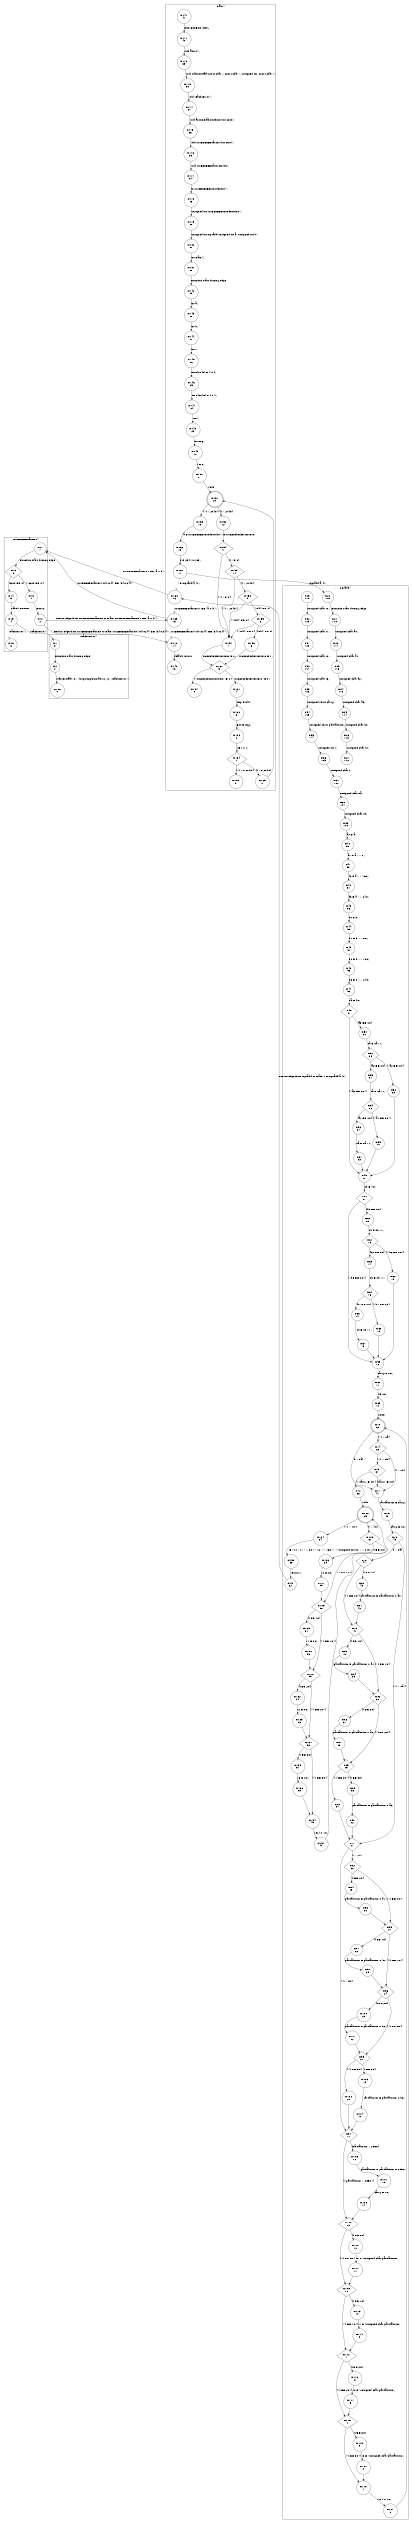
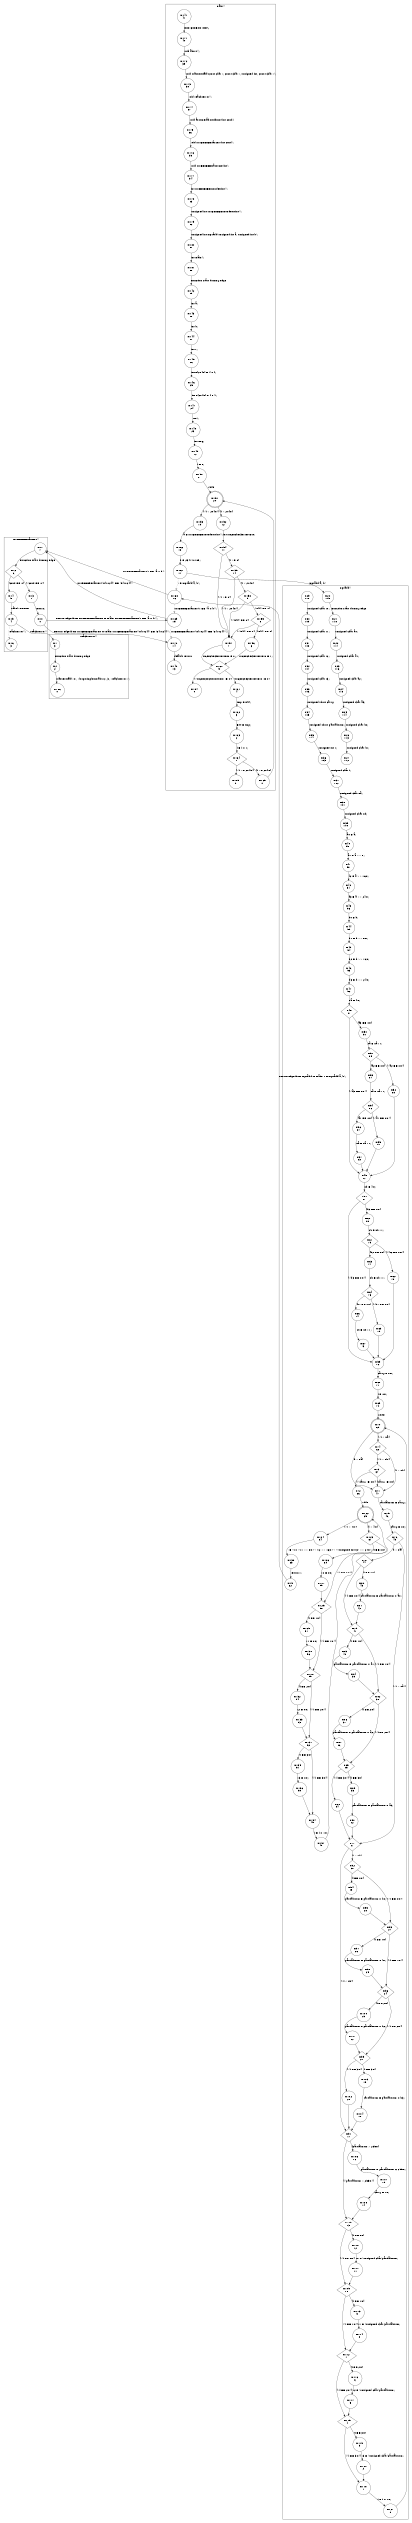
edge "N94 29" -> "N95 28": label "partial_sum = partial_sum + a1;" -> "partial_sum = partial_sum + b0;"
